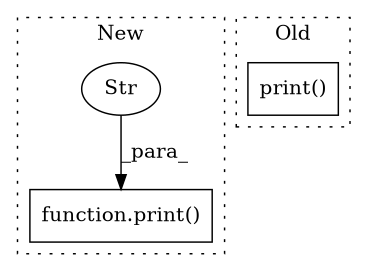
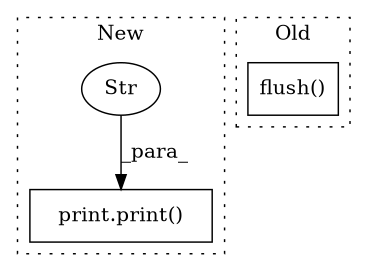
node "print()": label "print()" -> "flush()"
node "function.print()": label "function.print()" -> "print.print()"
